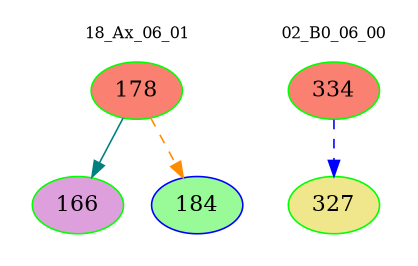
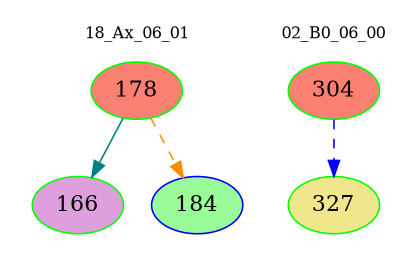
node "334": label "334" -> "304"
